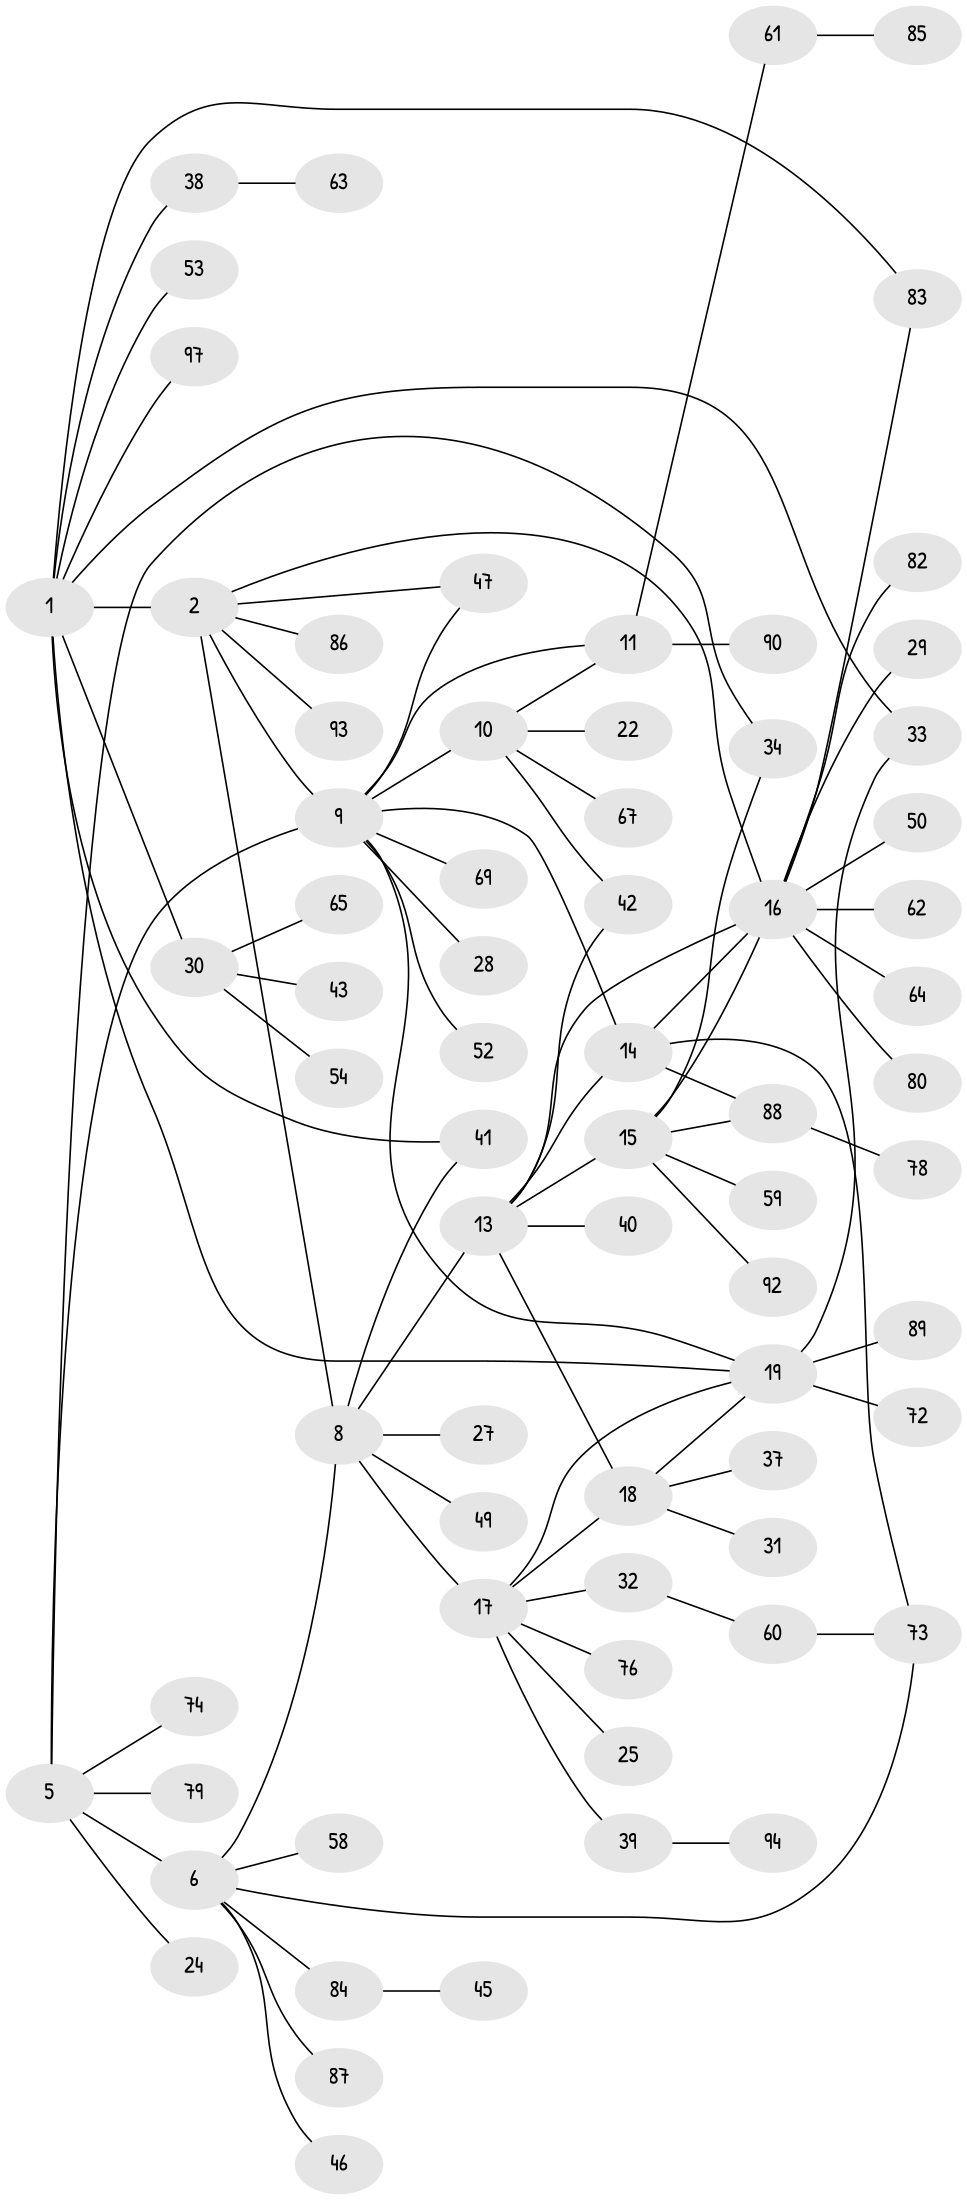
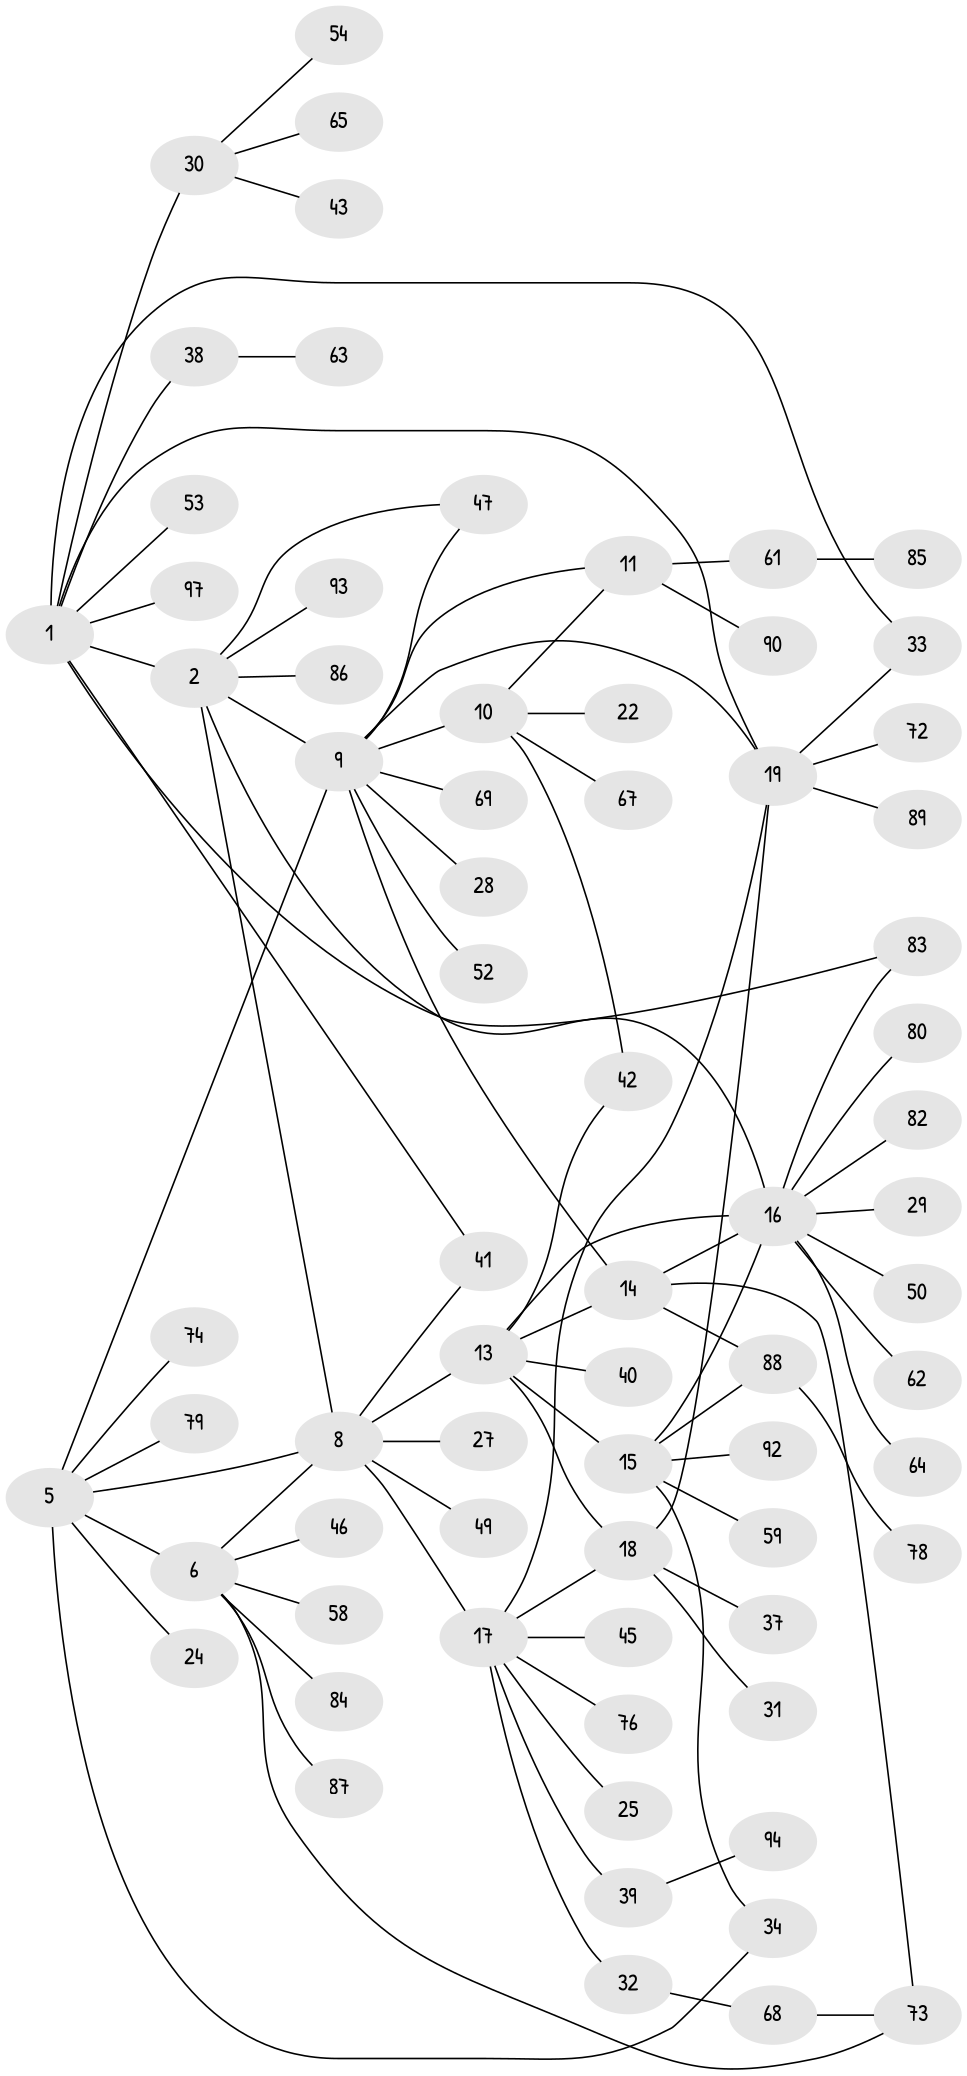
edge "8" -- "5": added
node "60": label "60" -> "68"
edge "84" -- "45": now "17" -- "45"
